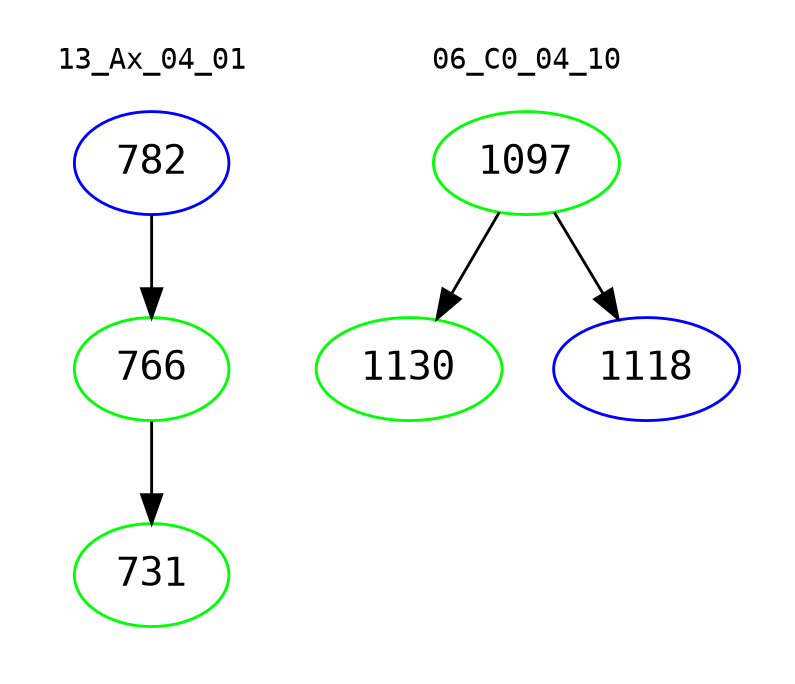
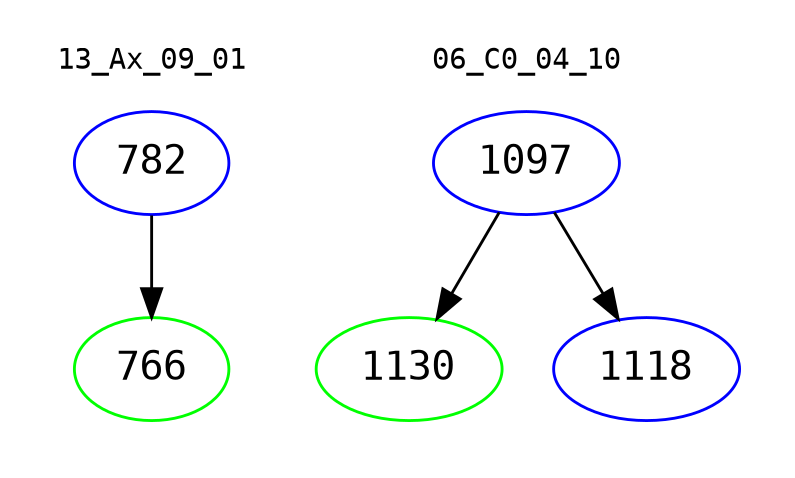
cluster "13_Ax_04_01": label "13_Ax_04_01" -> "13_Ax_09_01"
node "1097": color green -> blue
node "731": removed
